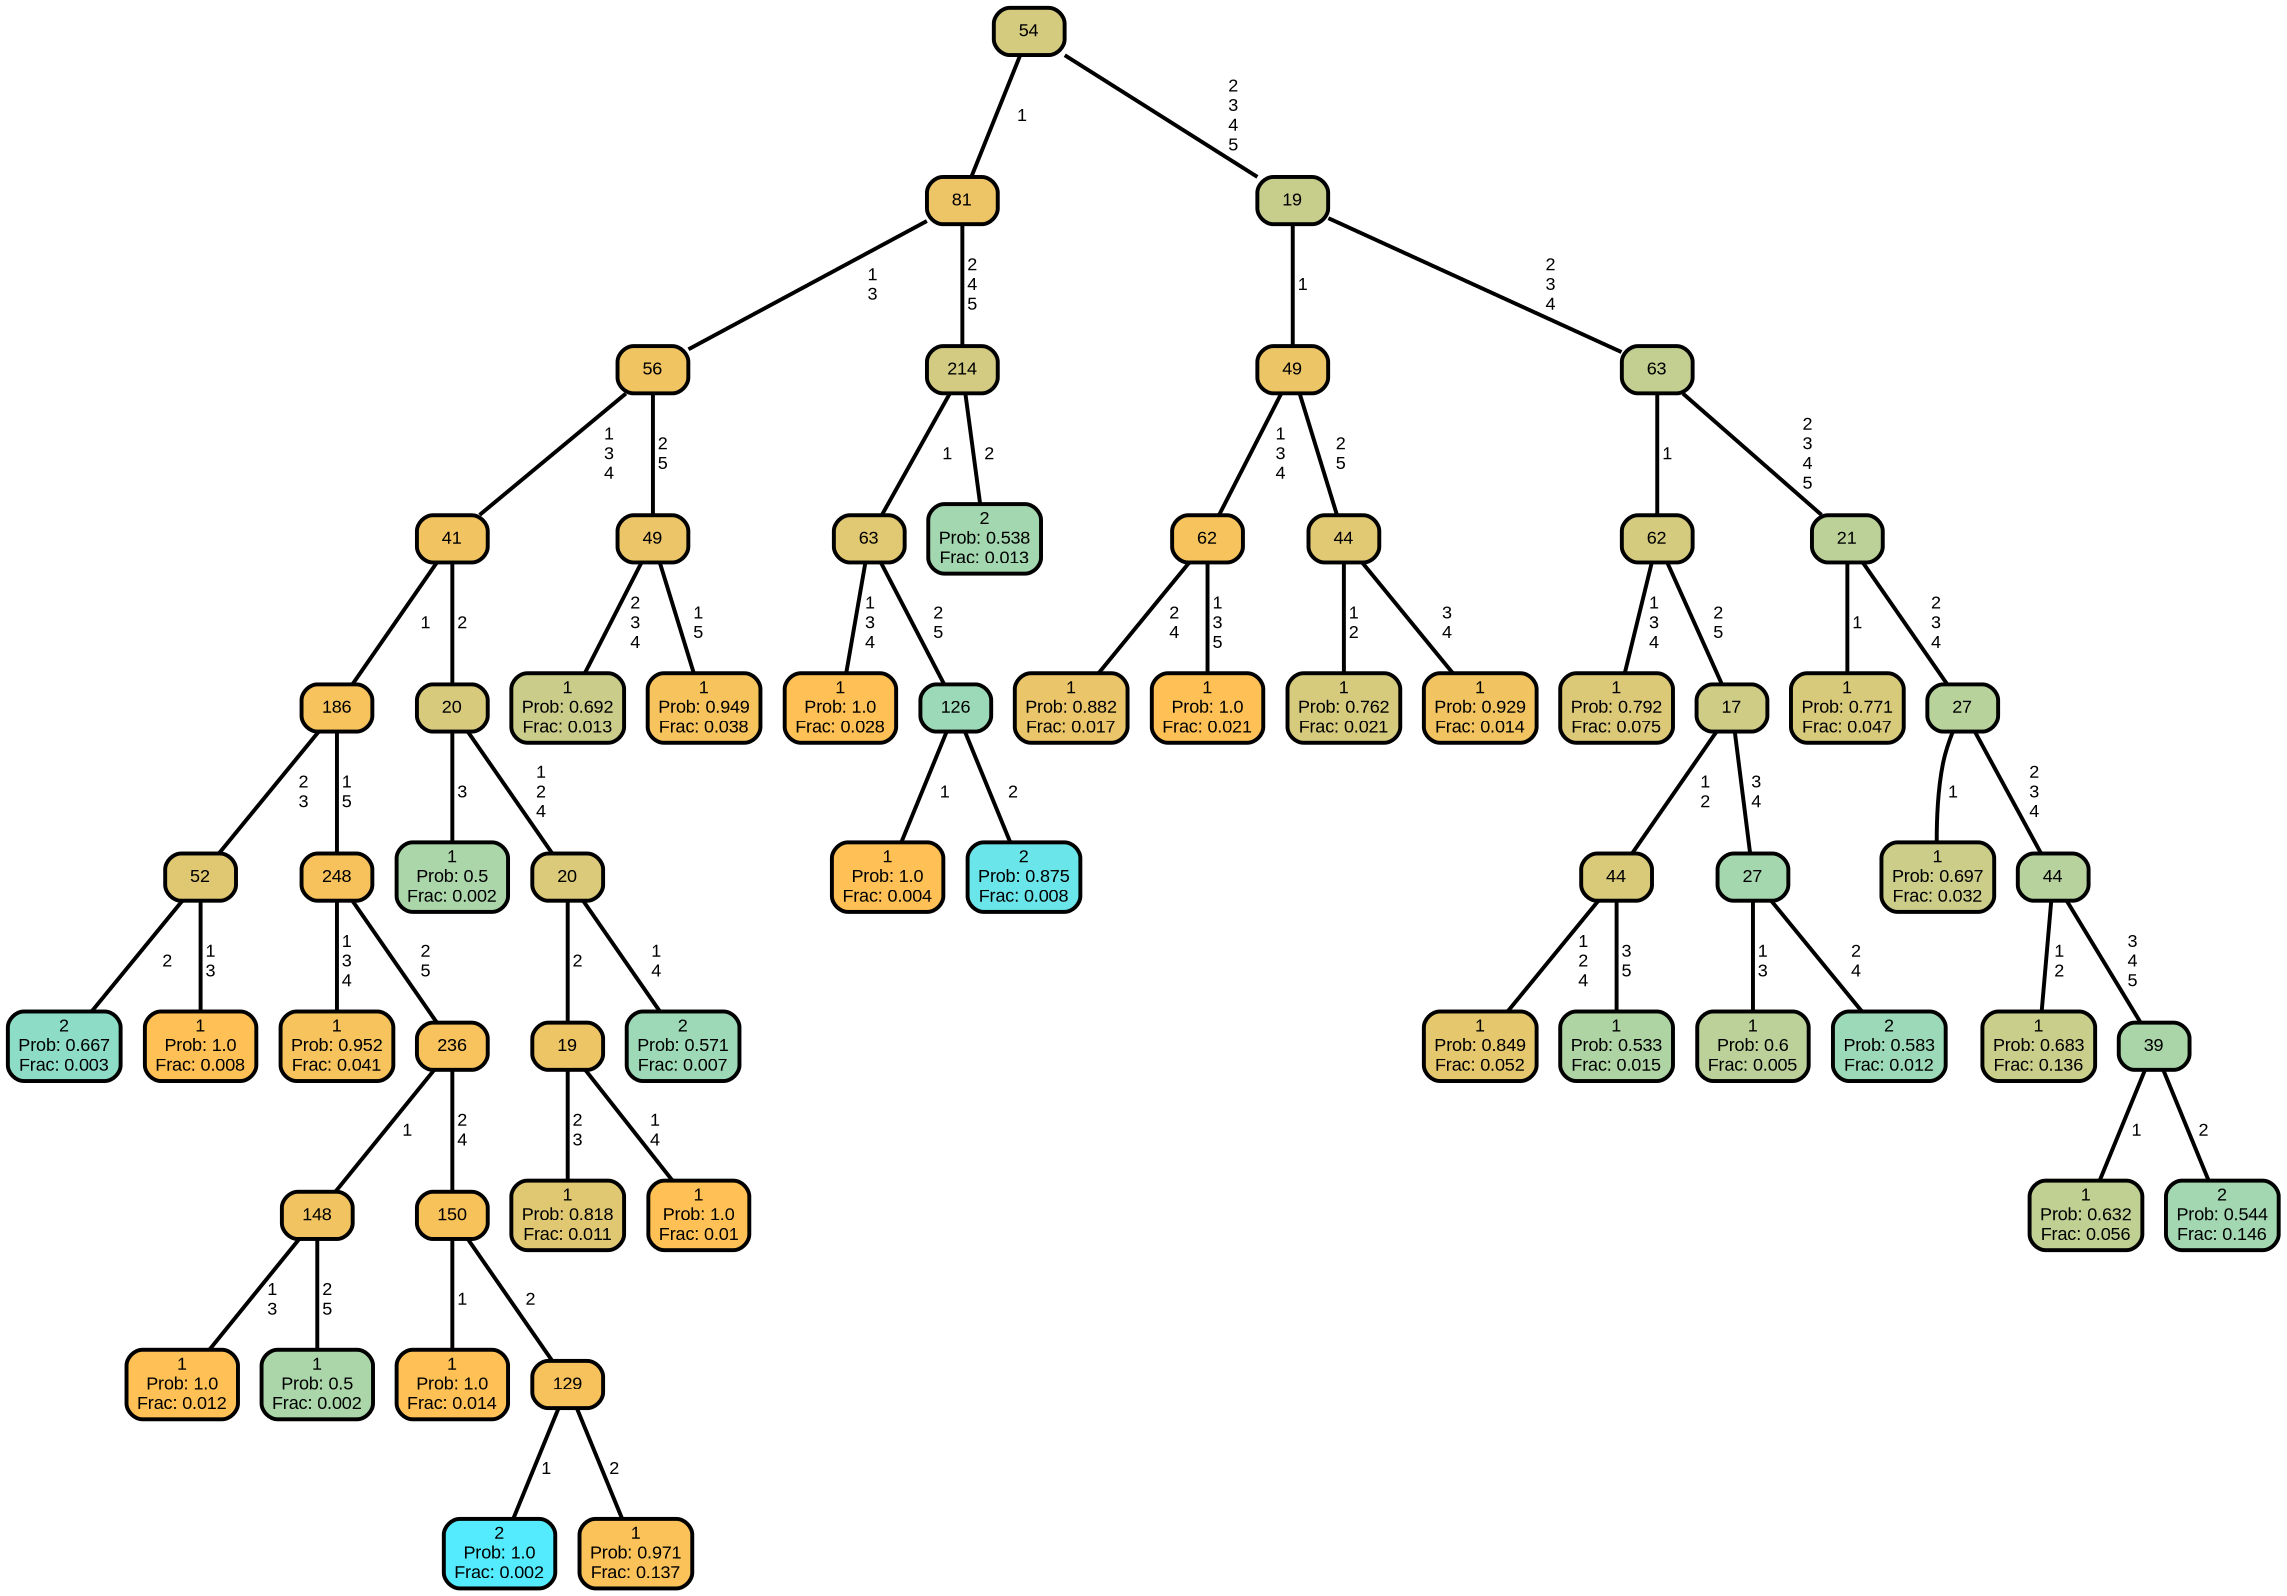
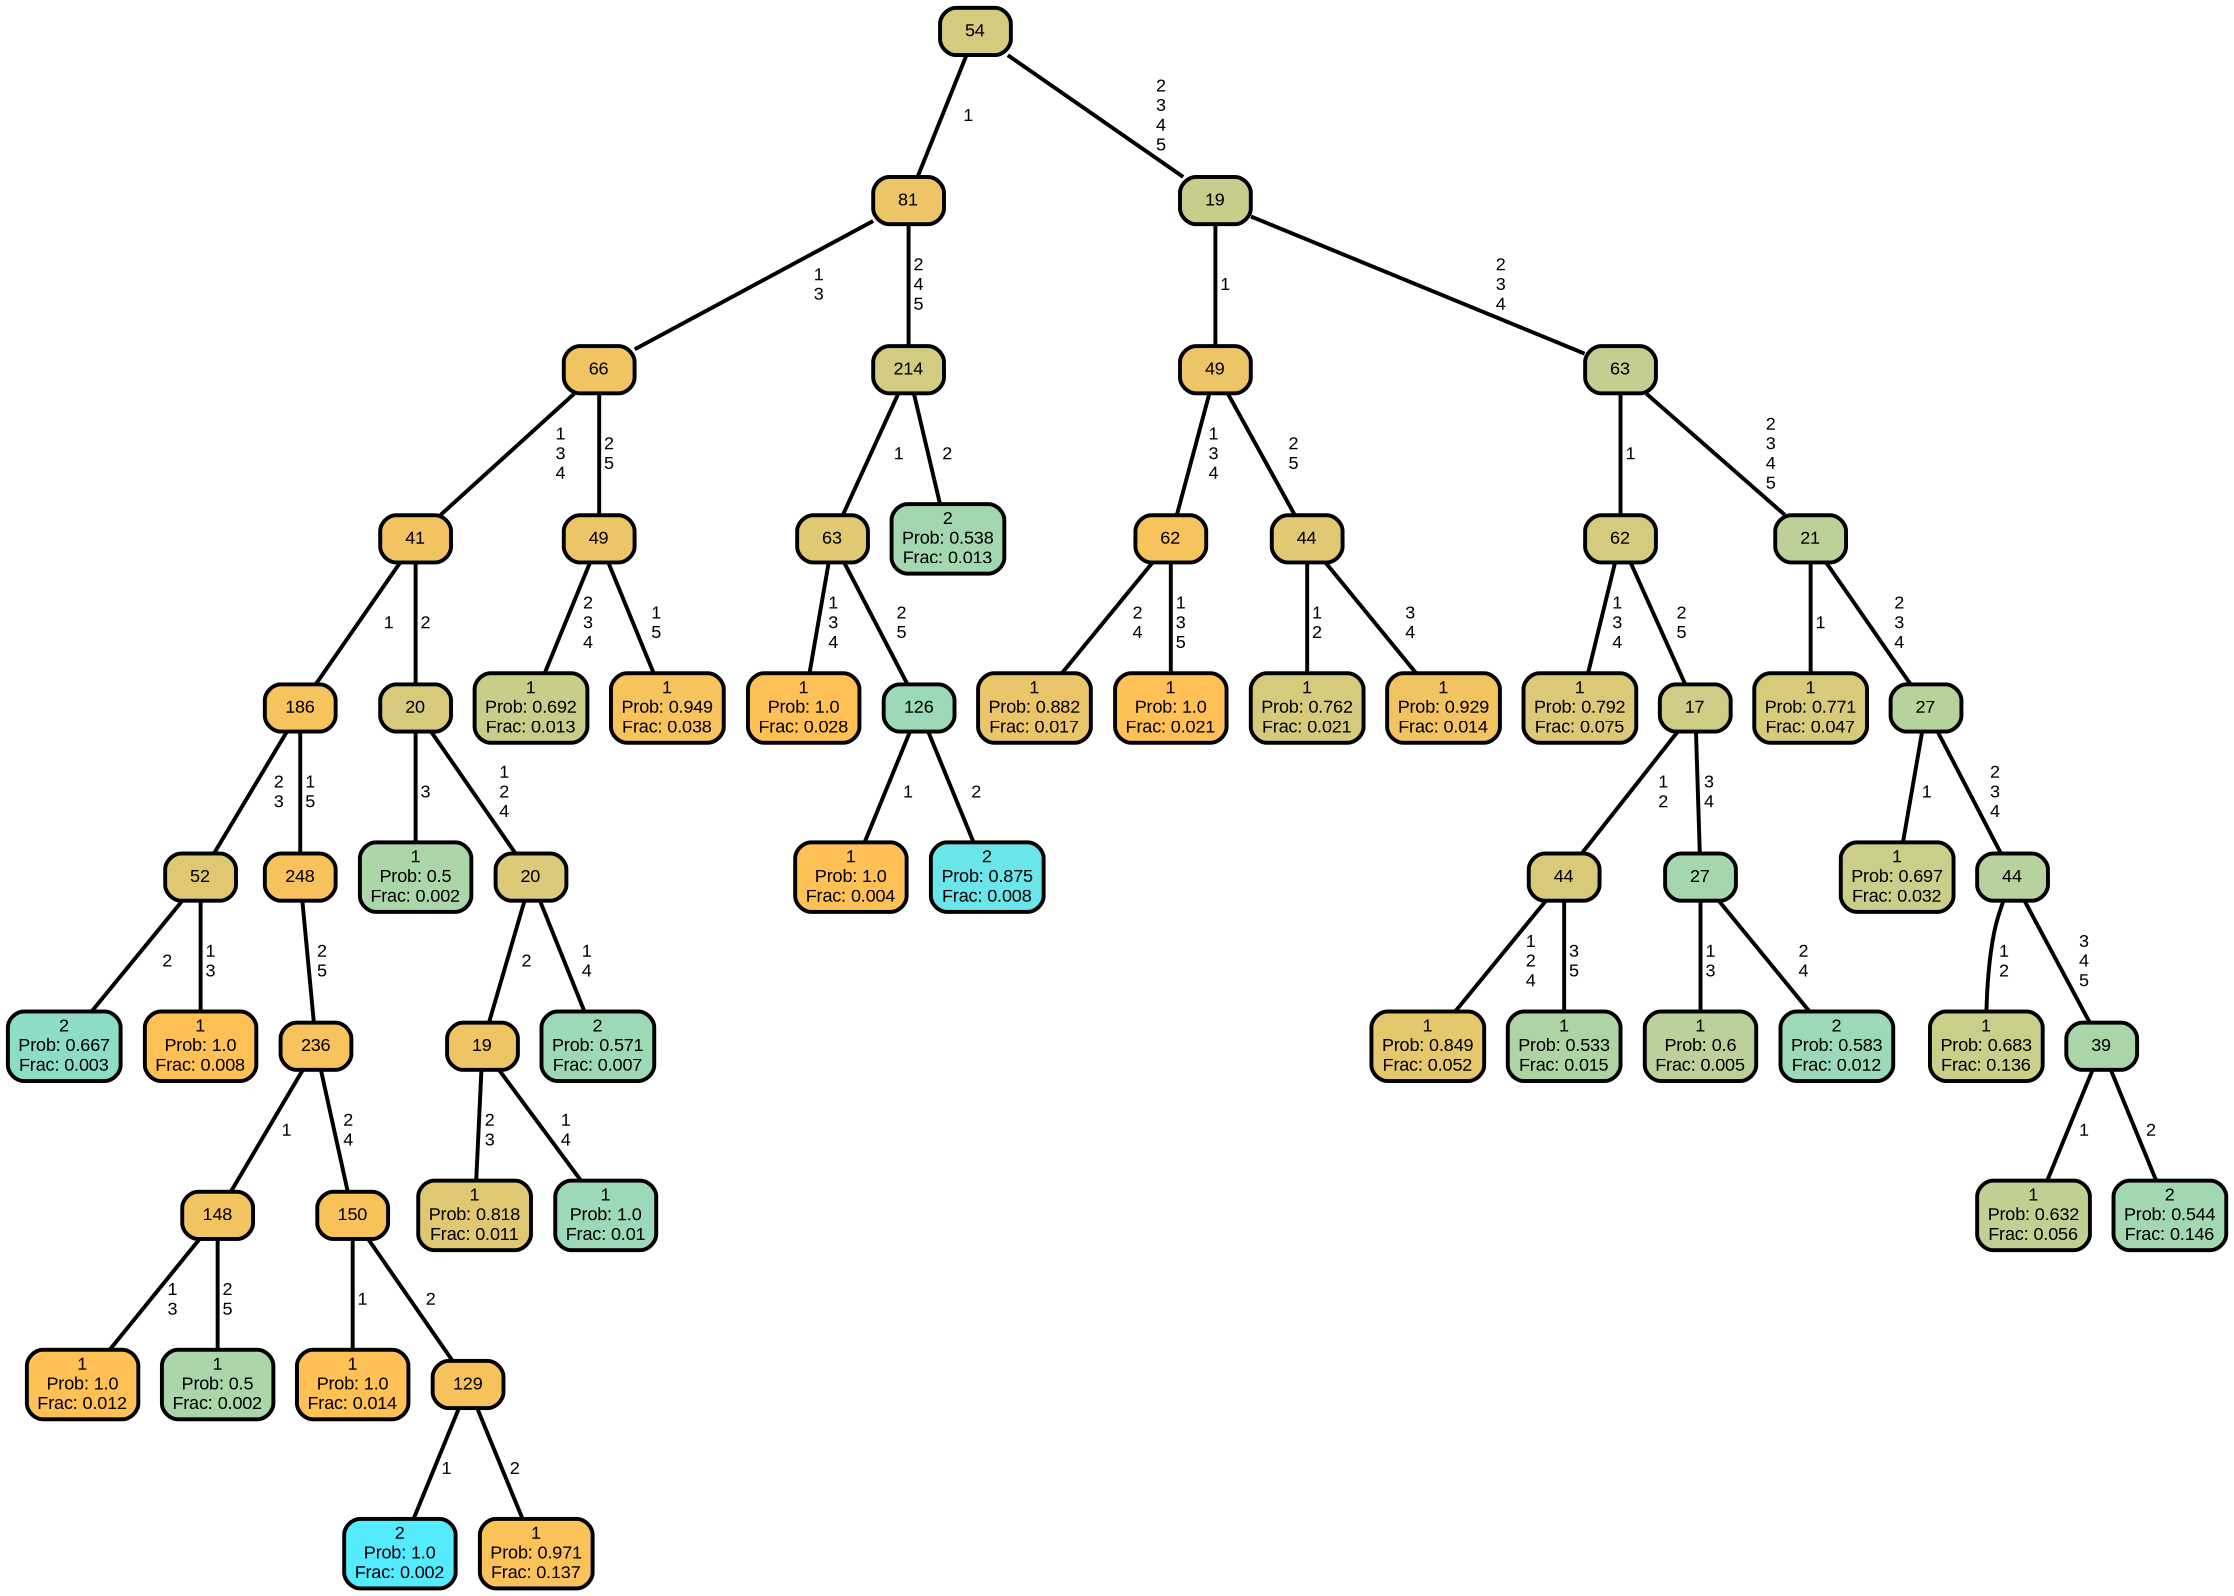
node "56": label "56" -> "66"
node "1 Prob: 0.952 Frac: 0.041": removed
node "1 Prob: 1.0 Frac: 0.01": fillcolor #ffc155 -> #9bd9b8
